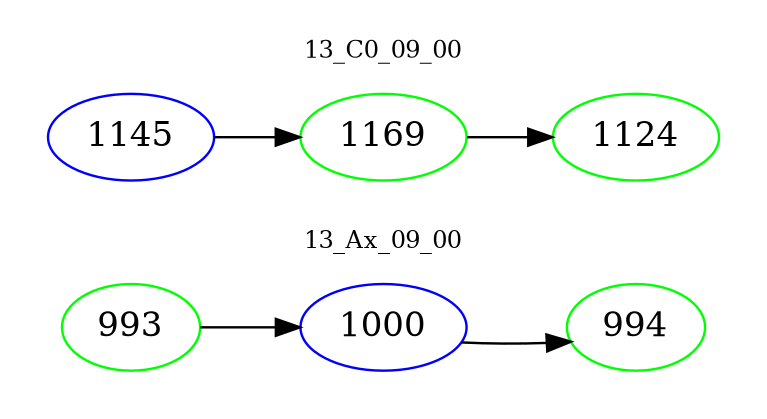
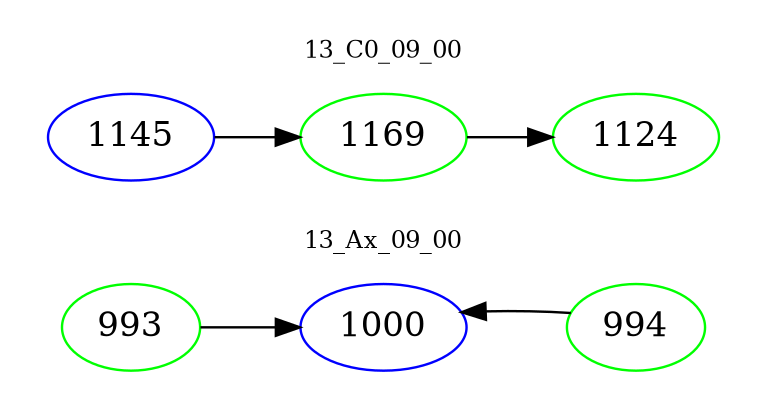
edge "1000" -> "994": reversed
